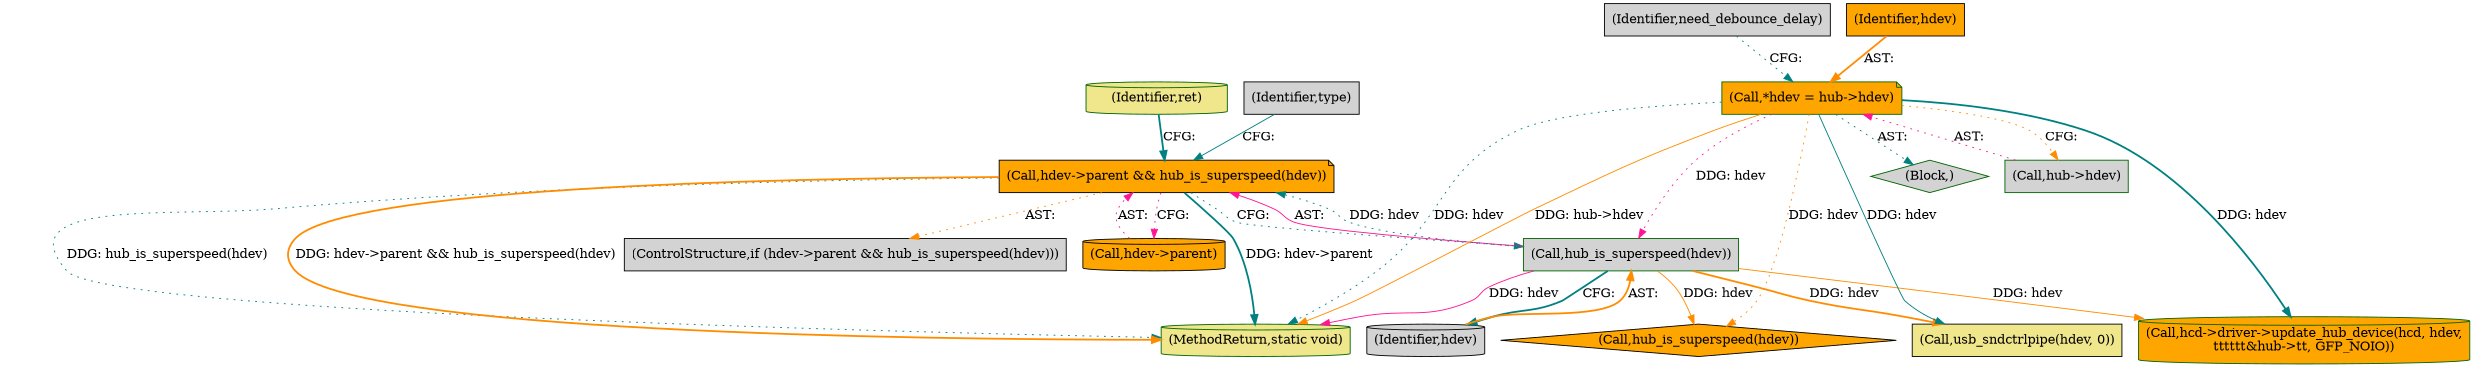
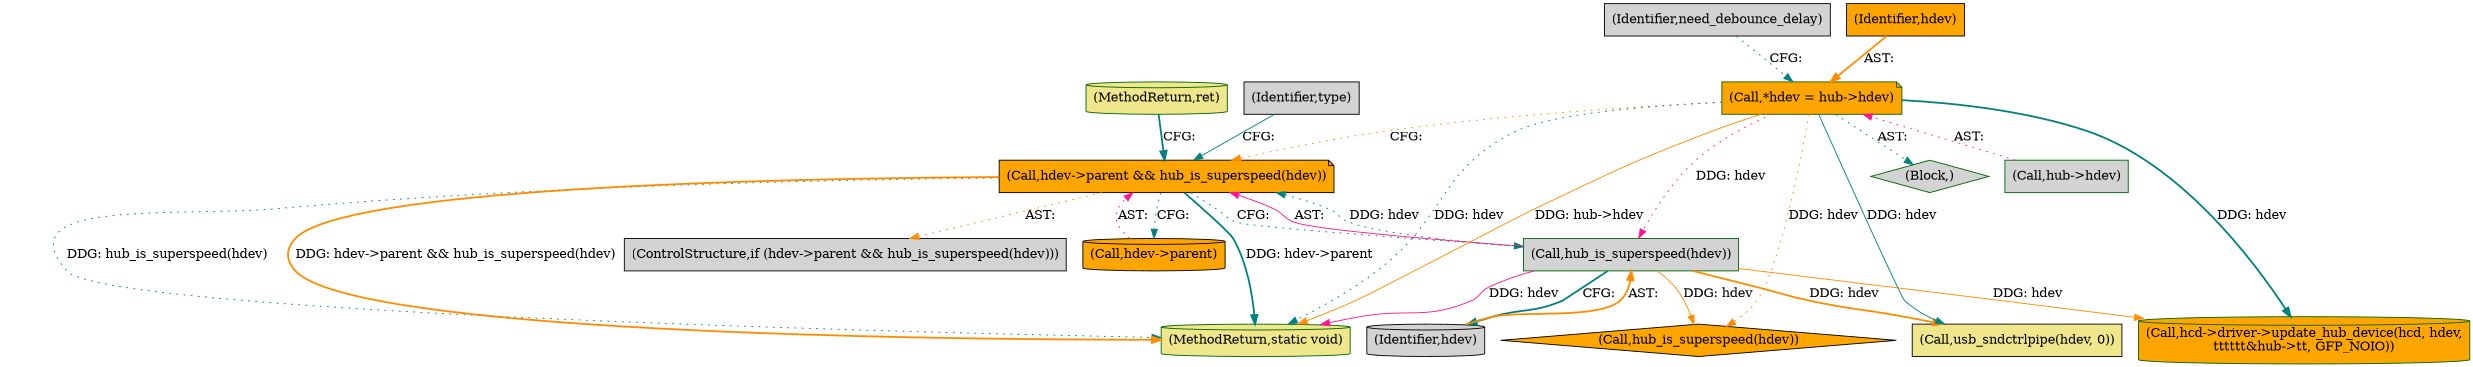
node "(Identifier,ret)": label "(Identifier,ret)" -> "(MethodReturn,ret)"
edge "(Call,*hdev = hub->hdev)" -> "(Call,hub->hdev)": now "(Call,*hdev = hub->hdev)" -> "(Call,hdev->parent && hub_is_superspeed(hdev))"
edge "(Call,hdev->parent && hub_is_superspeed(hdev))" -> "(Call,hdev->parent)": color deeppink -> teal
